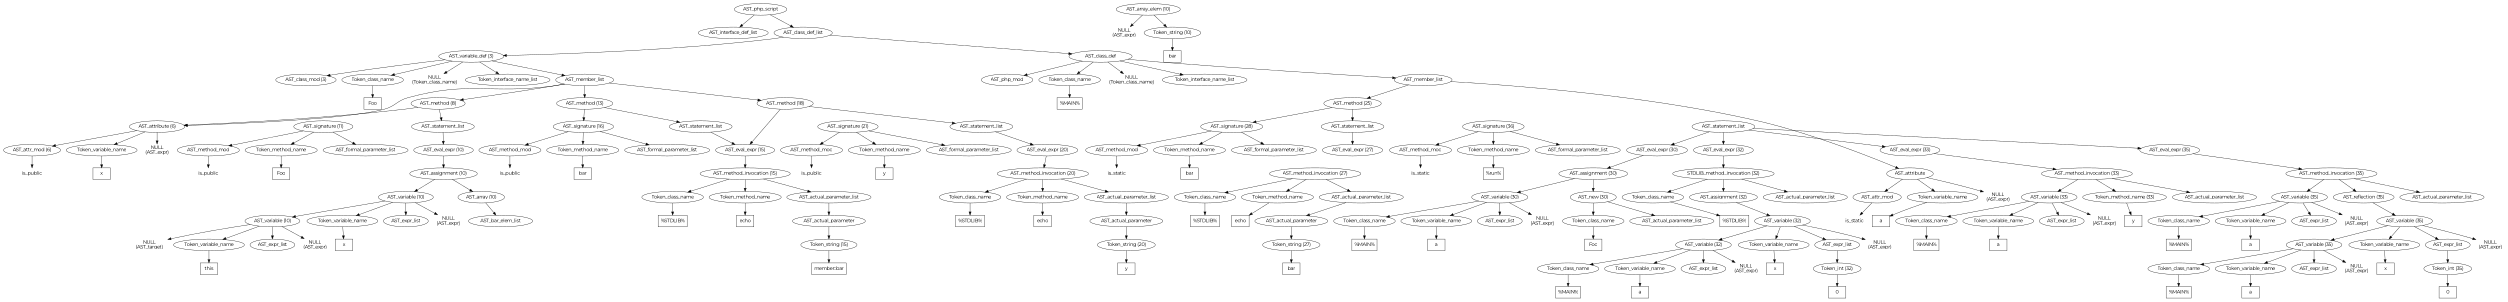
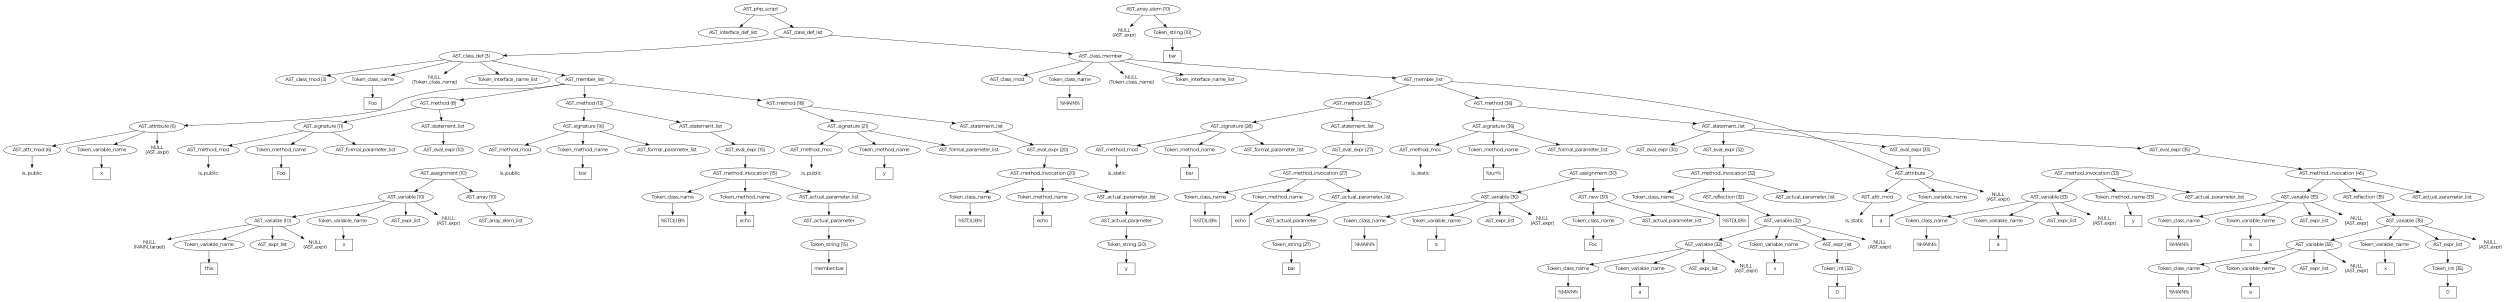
node "AST_variable_def (3)": label "AST_variable_def (3)" -> "AST_class_def (3)"
node "AST_class_def": label "AST_class_def" -> "AST_class_member"
node "AST_php_mod": label "AST_php_mod" -> "AST_class_mod"
node "AST_method (36)": added
edge "AST_method (8)" -> "AST_attribute (6)": now "AST_method (8)" -> "AST_signature (11)"
edge "AST_method (18)" -> "AST_eval_expr (15)": now "AST_method (18)" -> "AST_signature (21)"
edge "AST_eval_expr (10)" -> "AST_assignment (10)": removed
edge "AST_eval_expr (27)" -> "AST_method_invocation (27)": added
edge "AST_eval_expr (30)" -> "AST_assignment (30)": removed
edge "AST_eval_expr (33)" -> "AST_method_invocation (33)": now "AST_eval_expr (33)" -> "AST_attribute"
node "STDLIB_method_invocation (32)": label "STDLIB_method_invocation (32)" -> "AST_method_invocation (32)"
node "AST_method_invocation (35)": label "AST_method_invocation (35)" -> "AST_method_invocation (45)"
node "AST_assignment (32)": label "AST_assignment (32)" -> "AST_reflection (32)"
node "AST_bar_elem_list": label "AST_bar_elem_list" -> "AST_array_elem_list"
node "NULL (AST_target)": label "NULL (AST_target)" -> "NULL (MAIN_target)"
